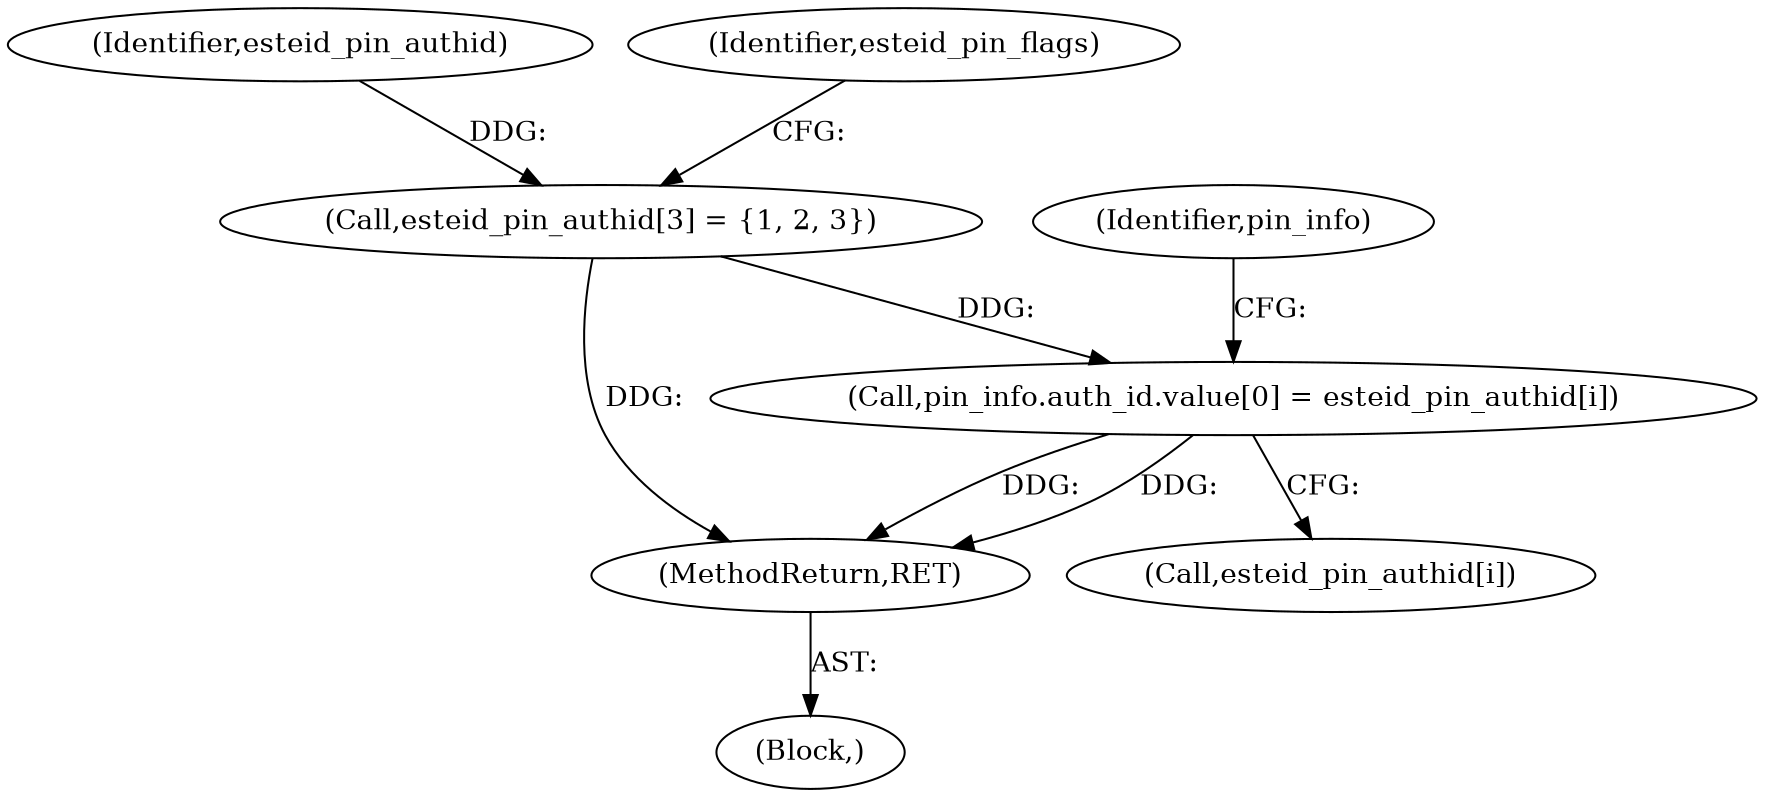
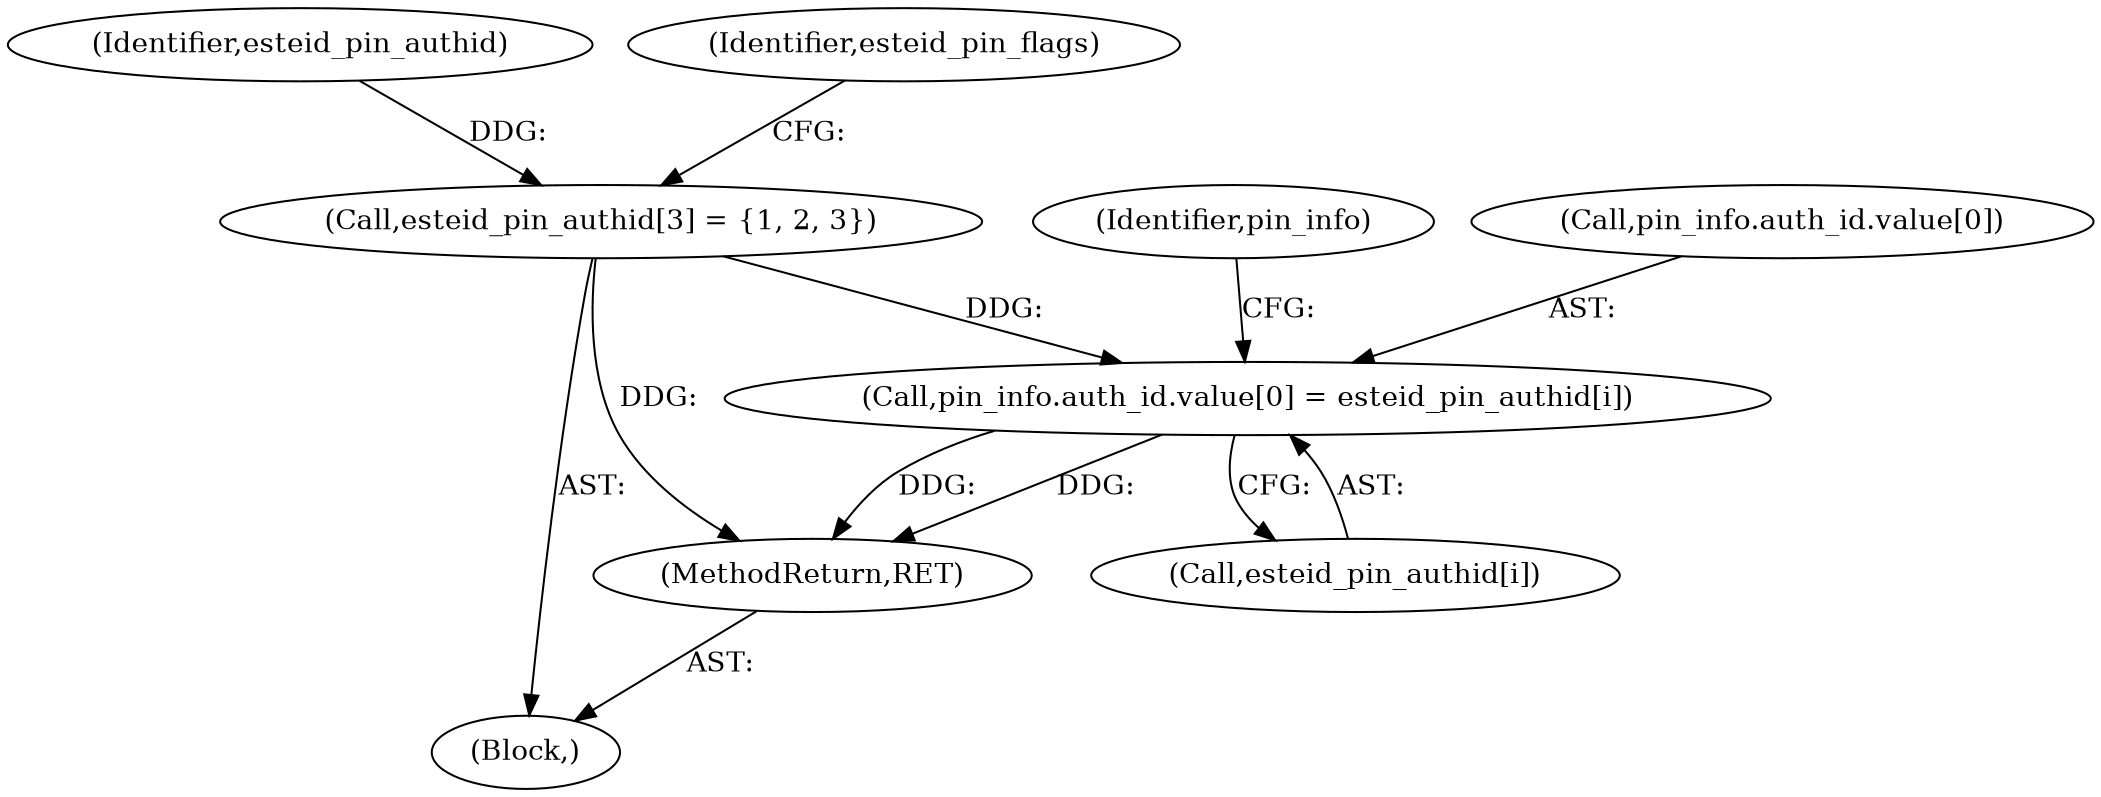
node "(Call,pin_info.auth_id.value[0])": added
edge "(Call,esteid_pin_authid[3] = {1, 2, 3})" -> "(Block,)": added, label "AST:"
edge "(Call,esteid_pin_authid[i])" -> "(Call,pin_info.auth_id.value[0] = esteid_pin_authid[i])": added, label "AST:"
